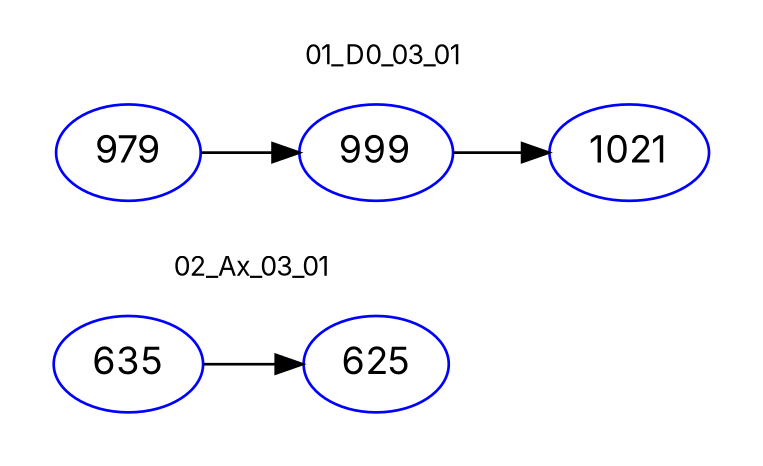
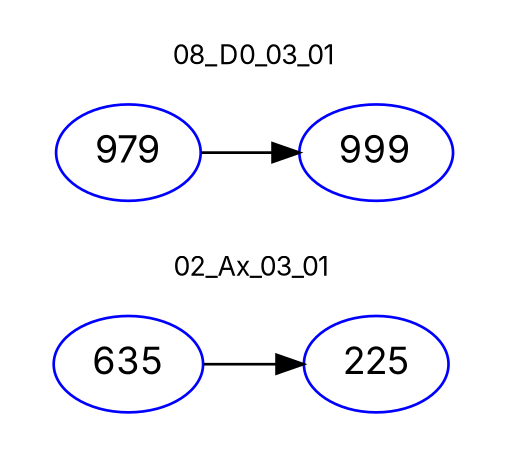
cluster "01_D0_03_01": label "01_D0_03_01" -> "08_D0_03_01"
node "1021": removed
node "625": label "625" -> "225"
